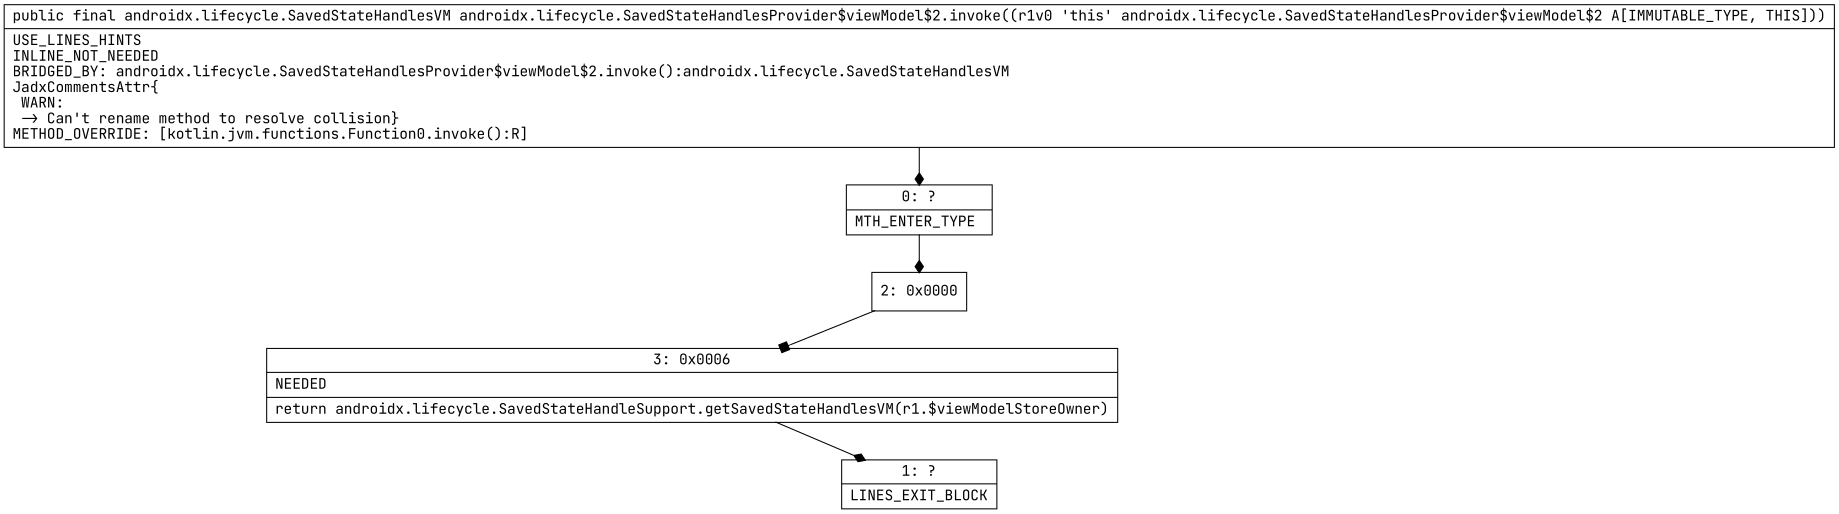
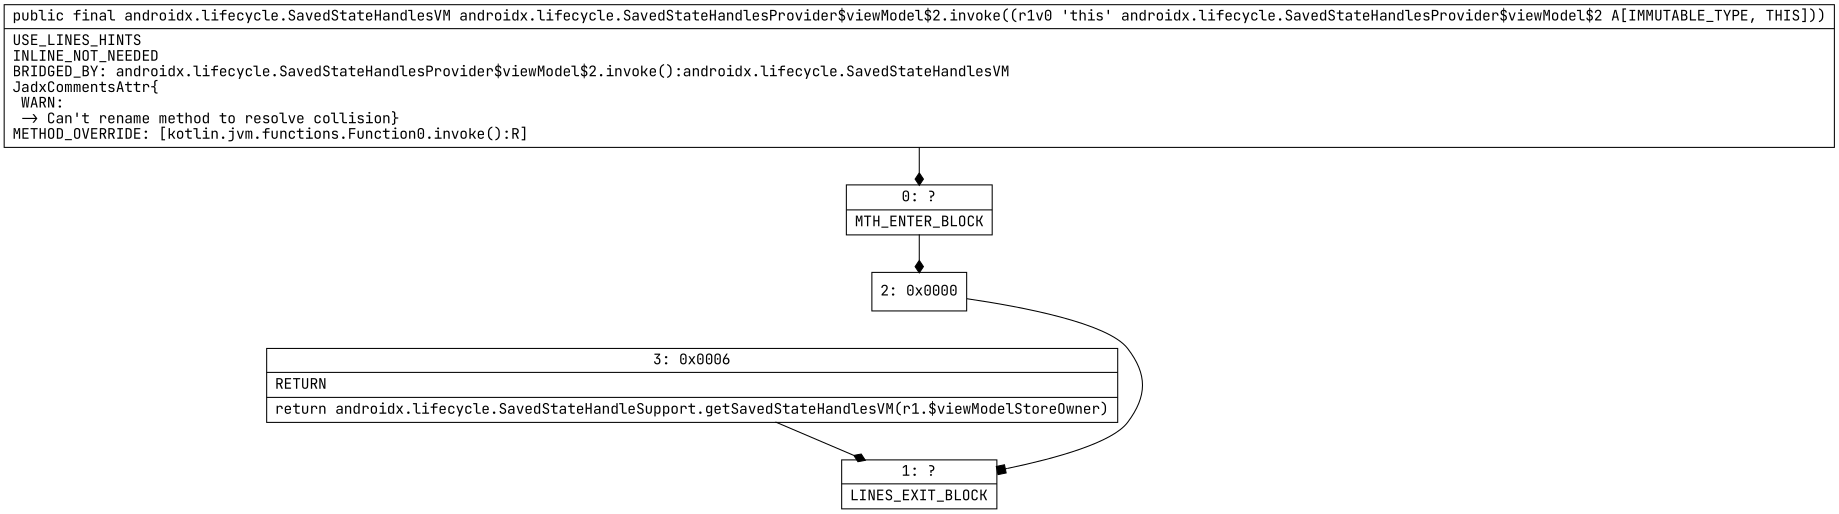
node "0: ?": text "MTH_ENTER_TYPE" -> "MTH_ENTER_BLOCK"
edge "2: 0x0000" -> "3: 0x0006": now "2: 0x0000" -> "1: ?"
node "3: 0x0006": text "NEEDED" -> "RETURN"
